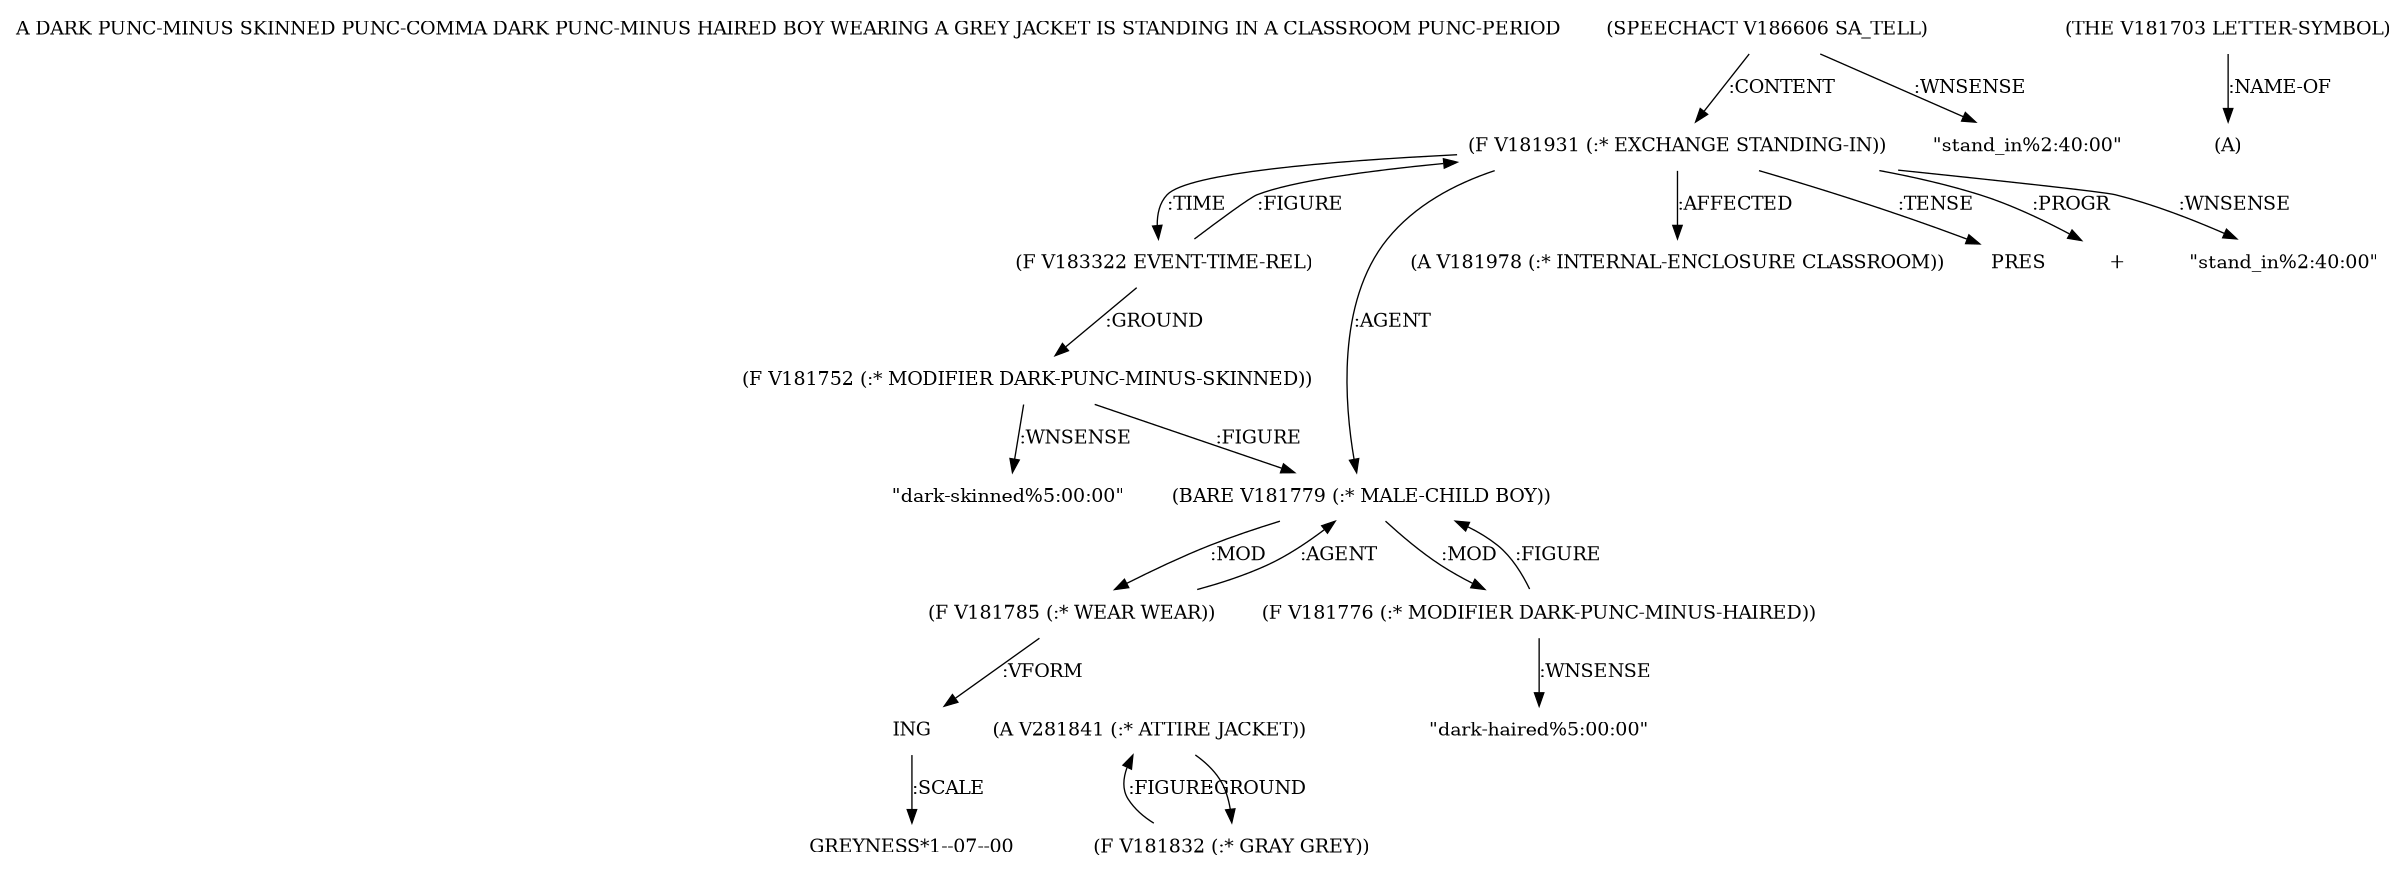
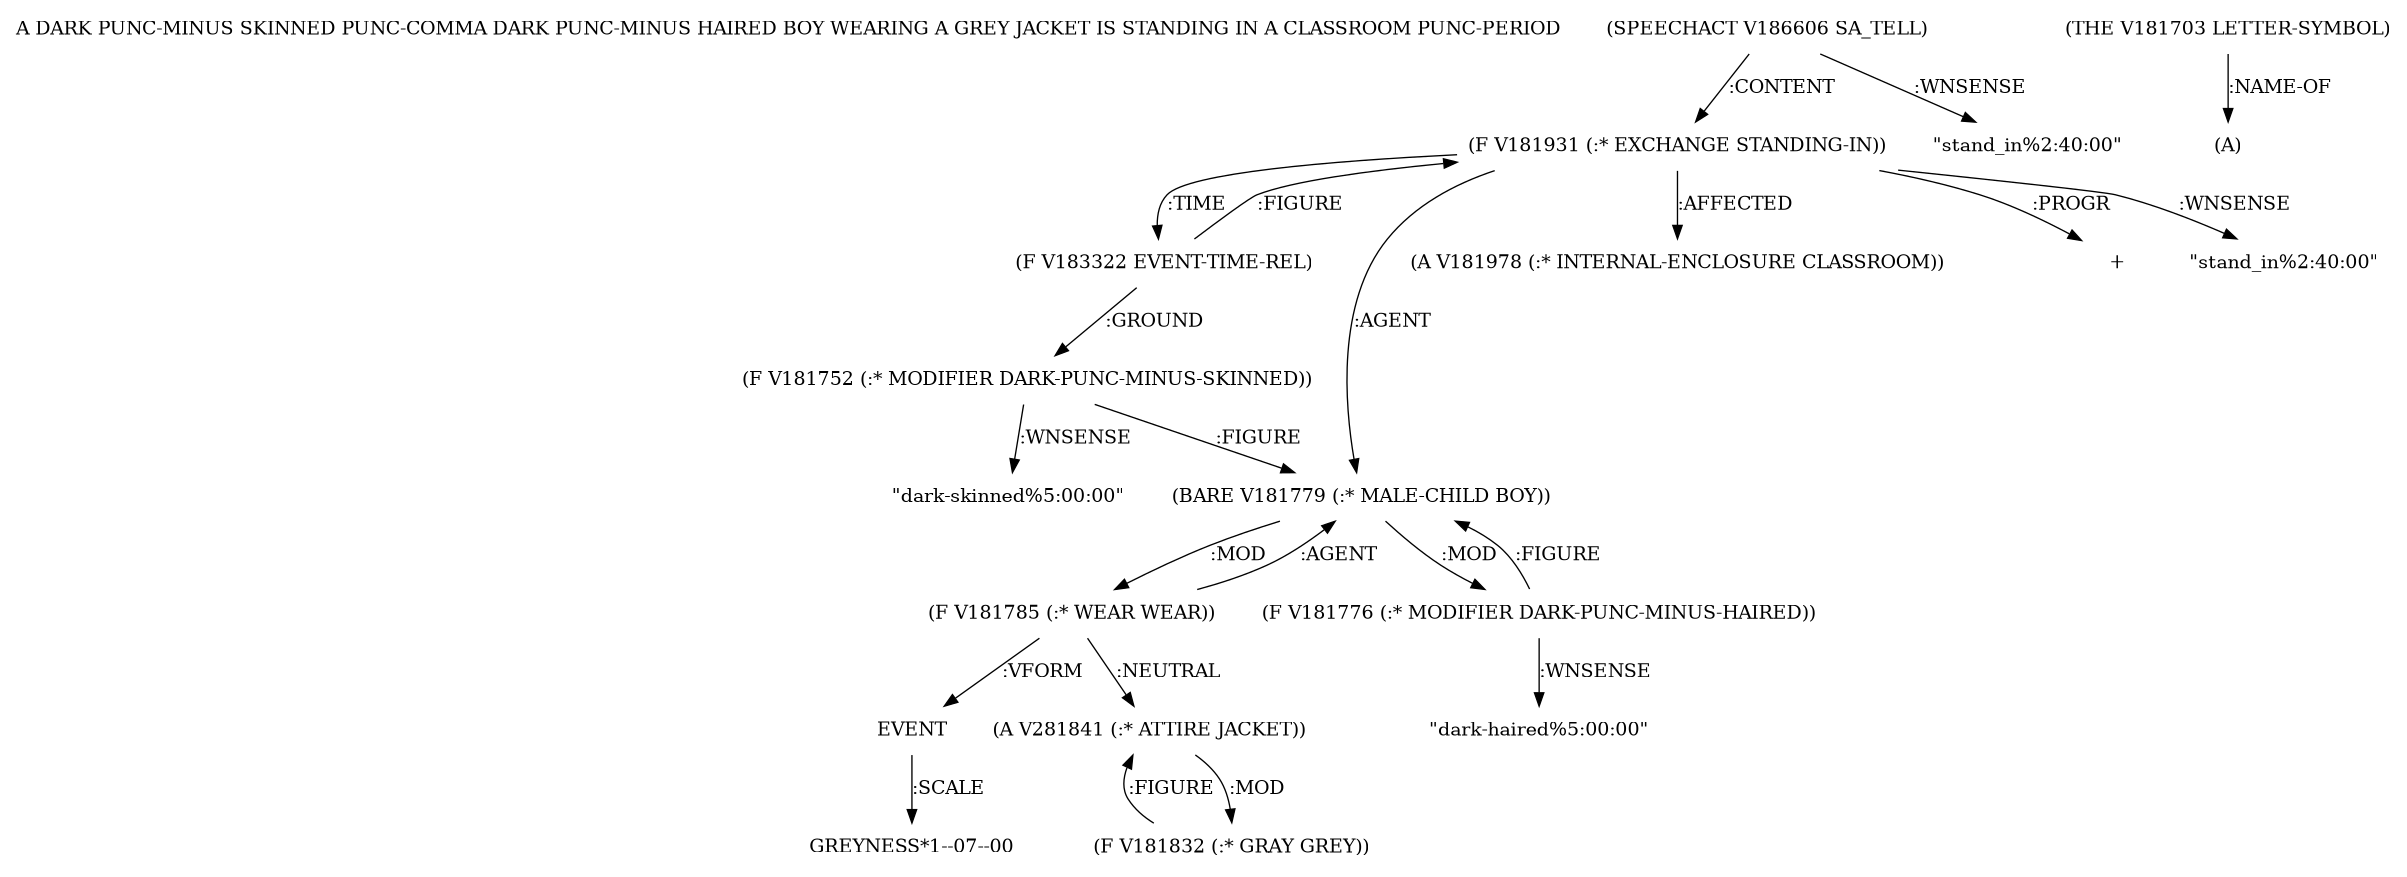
node "PRES": removed
edge "(F V181785 (:* WEAR WEAR))" -> "(A V281841 (:* ATTIRE JACKET))": added, label ":NEUTRAL"
node "ING": label "ING" -> "EVENT"
edge "(A V281841 (:* ATTIRE JACKET))" -> "(F V181832 (:* GRAY GREY))": label ":GROUND" -> ":MOD"
